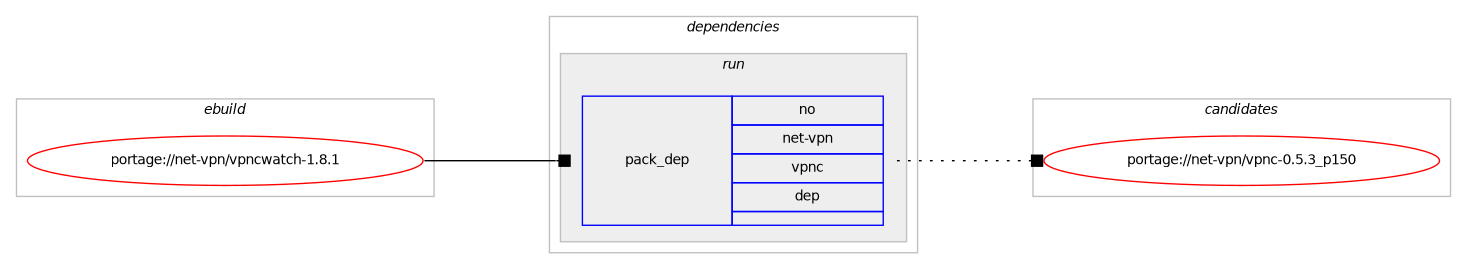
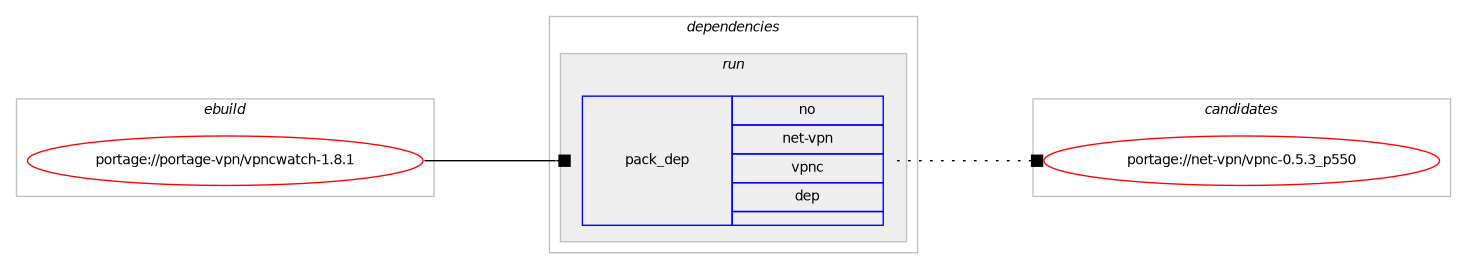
node "portage://net-vpn/vpncwatch-1.8.1": label "portage://net-vpn/vpncwatch-1.8.1" -> "portage://portage-vpn/vpncwatch-1.8.1"
node "portage://net-vpn/vpnc-0.5.3_p150": label "portage://net-vpn/vpnc-0.5.3_p150" -> "portage://net-vpn/vpnc-0.5.3_p550"
